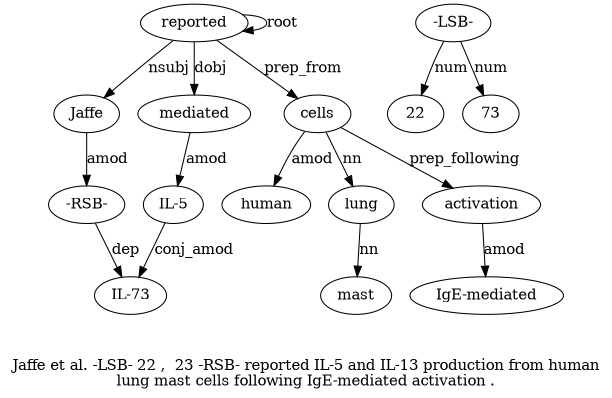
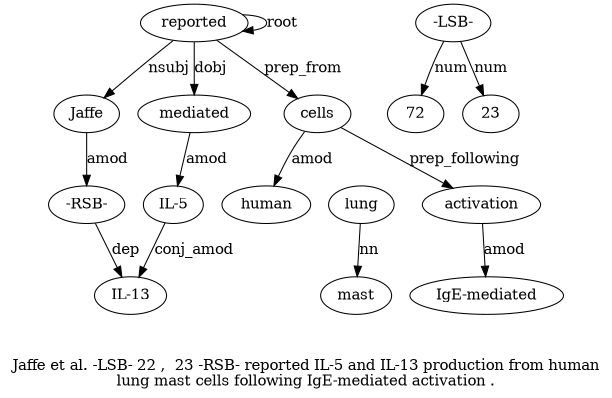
node "22": label "22" -> "72"
node "73": label "73" -> "23"
edge "cells" -> "lung": removed, label "nn"
node "IL-73": label "IL-73" -> "IL-13"
